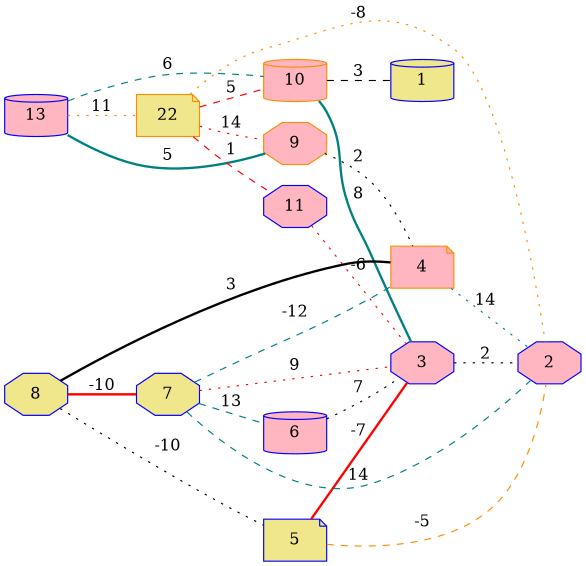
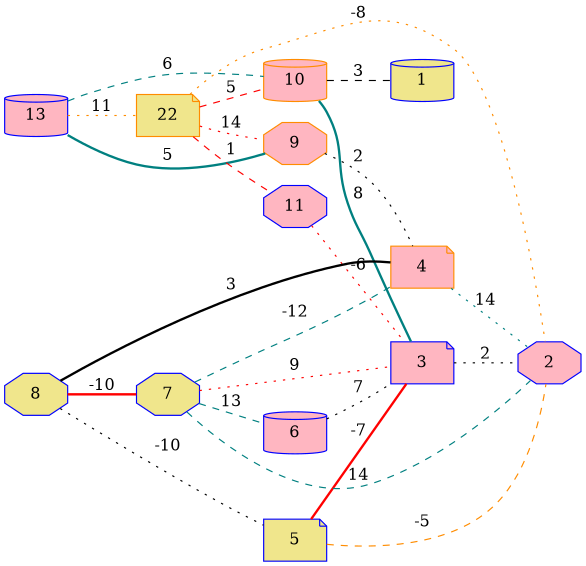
node "3": shape octagon -> note
